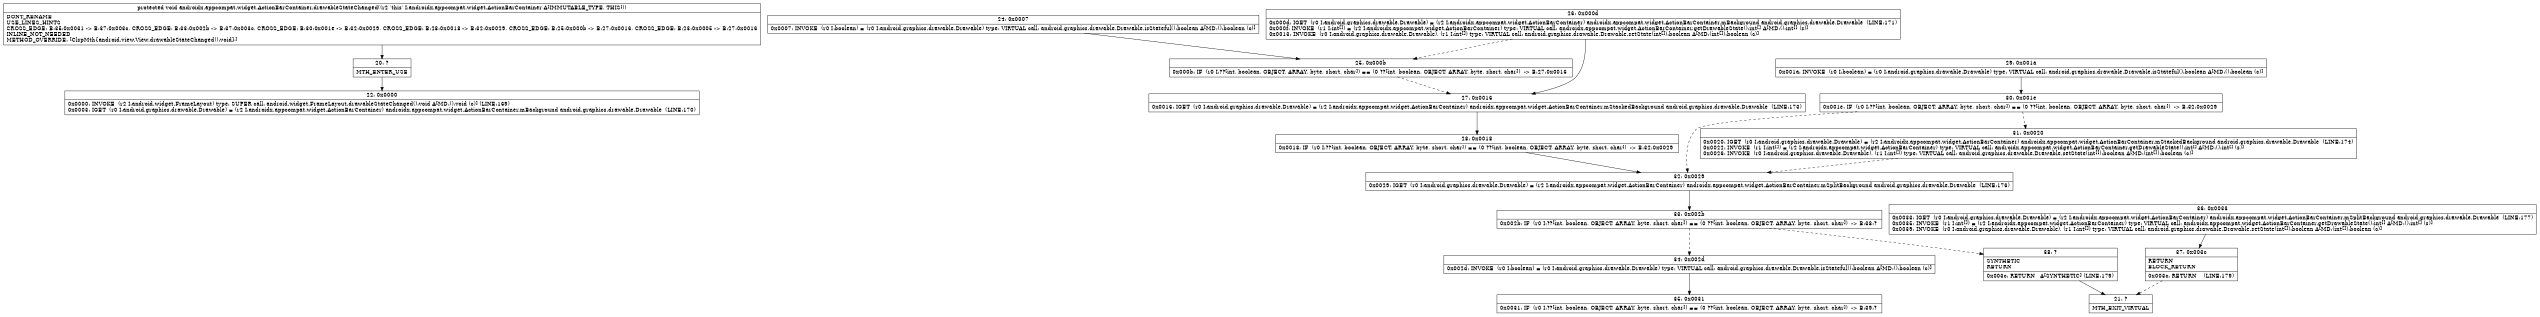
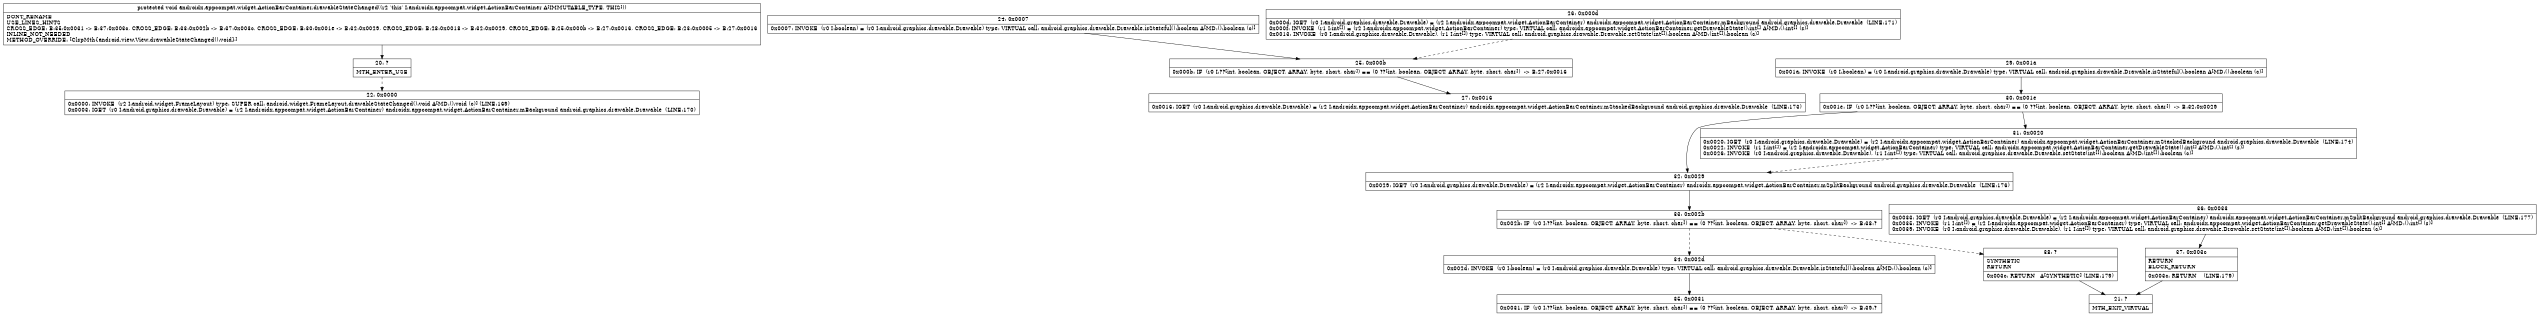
edge "26: 0x000d" -> "27: 0x0016": removed
edge "20: ?" -> "22: 0x0000": style solid -> dashed
edge "25: 0x000b" -> "27: 0x0016": style dashed -> solid
edge "30: 0x001e" -> "31: 0x0020": style dashed -> solid
edge "30: 0x001e" -> "32: 0x0029": style dashed -> solid
node "28: 0x0018": removed
edge "37: 0x003c" -> "21: ?": style dashed -> solid
